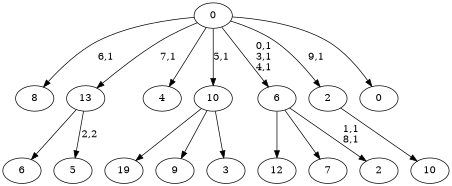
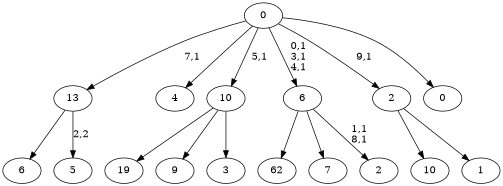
node "8": removed
node "12": label "12" -> "62"
node "1": added
